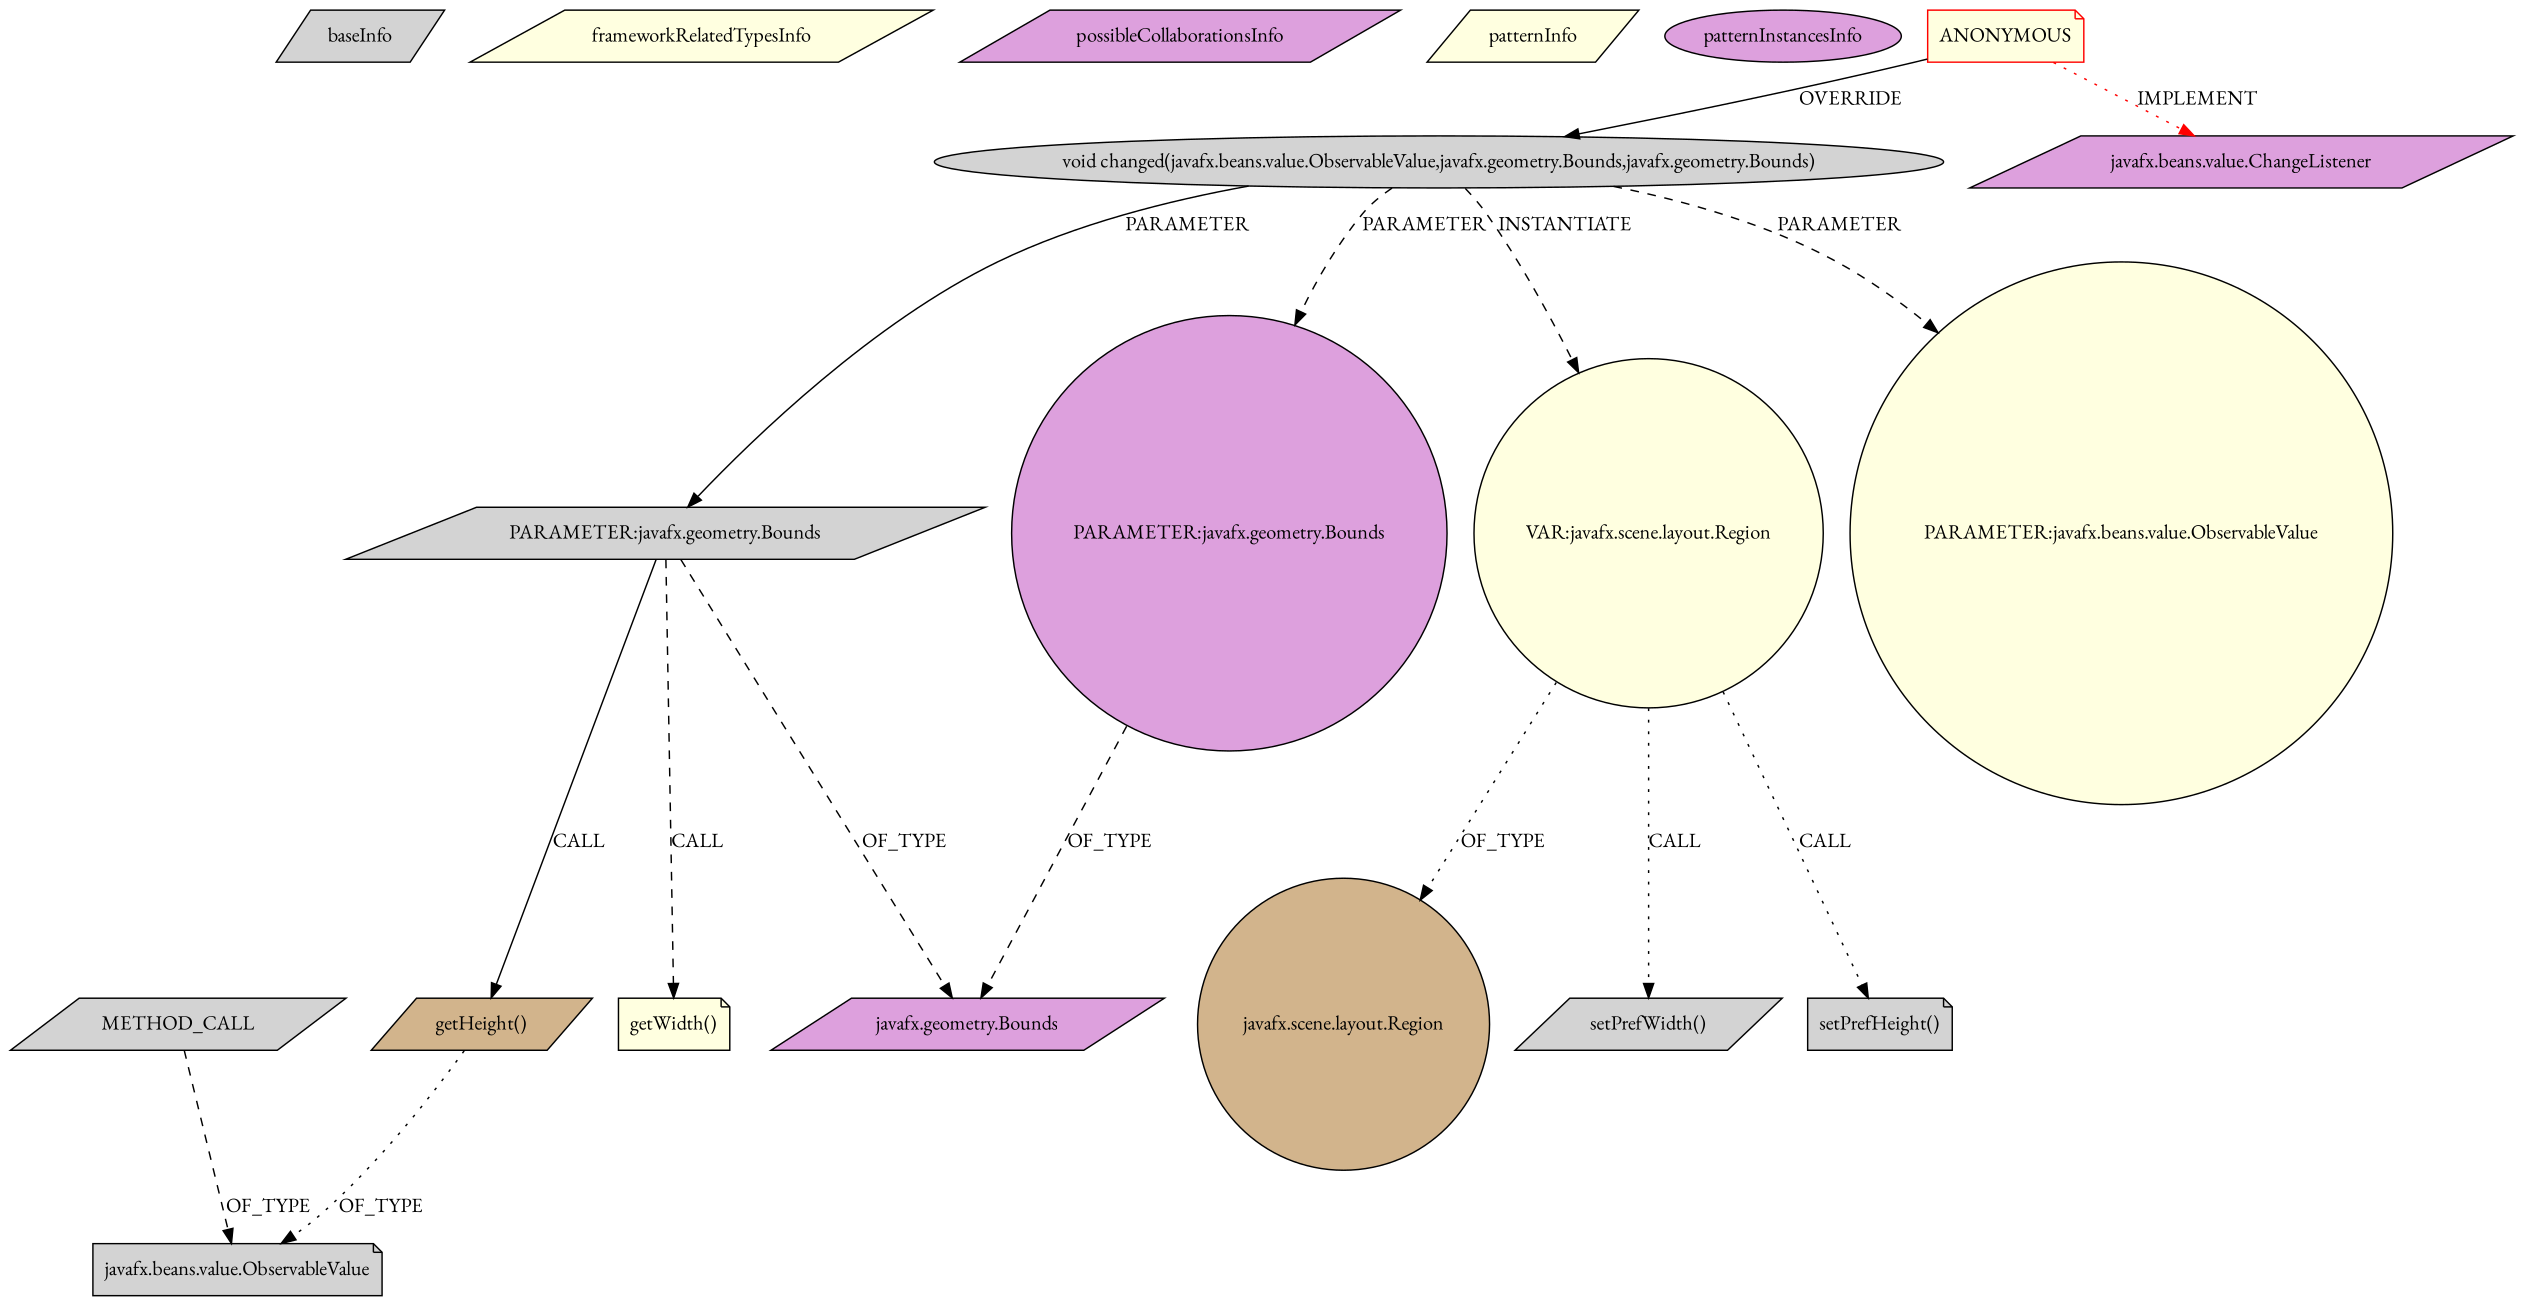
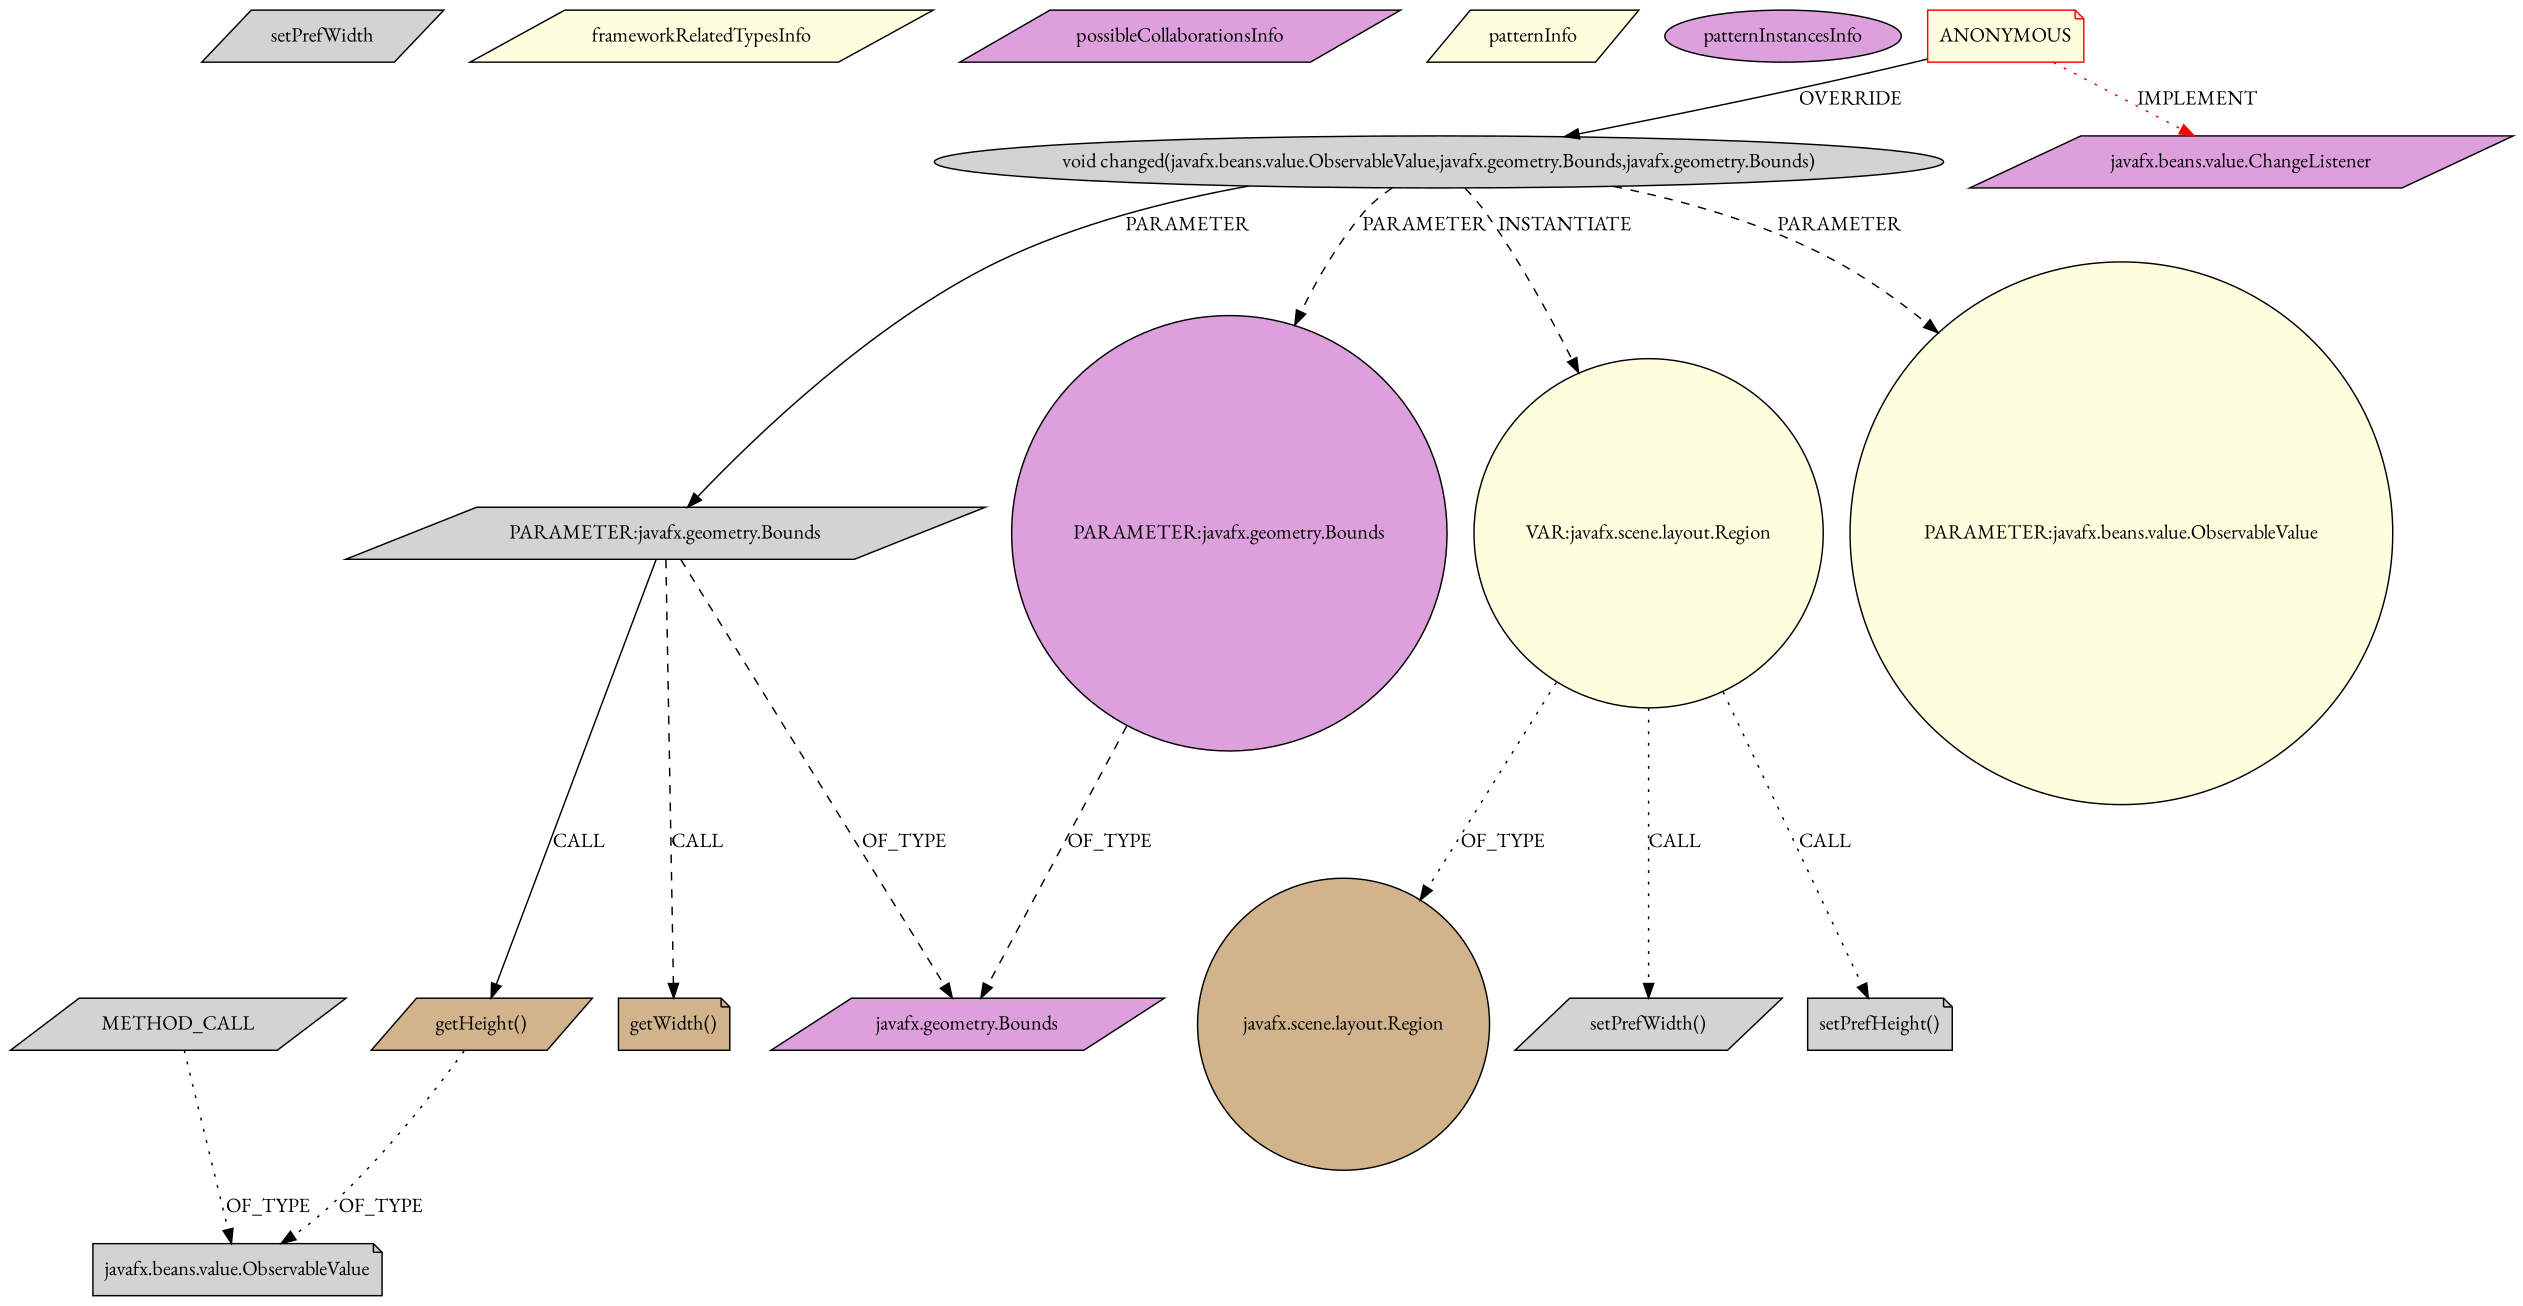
node "baseInfo": label "baseInfo" -> "setPrefWidth"
node "getWidth()": fillcolor lightyellow -> tan
edge "METHOD_CALL" -> "javafx.beans.value.ObservableValue": style dashed -> dotted
